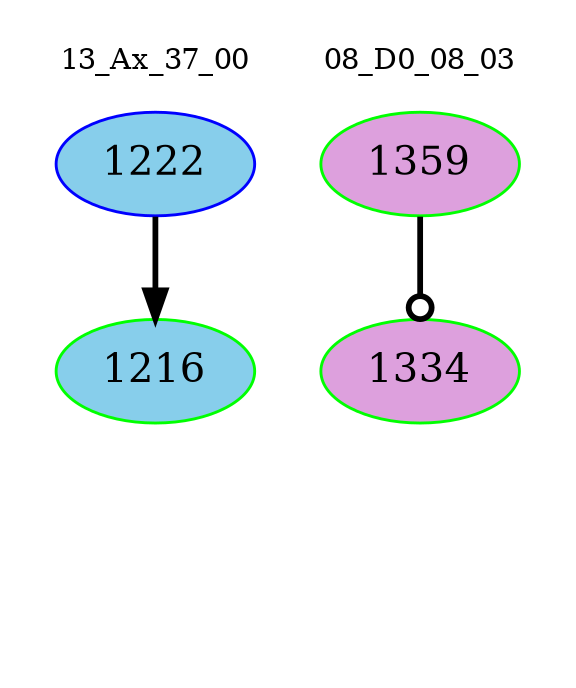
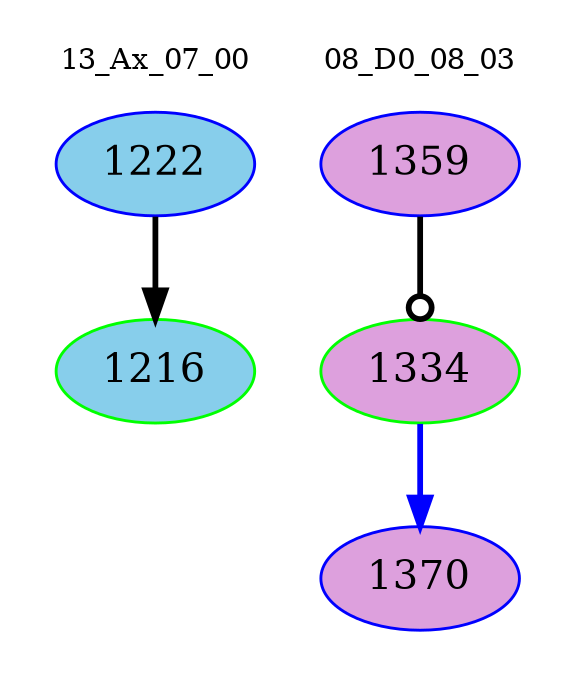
cluster "13_Ax_37_00": label "13_Ax_37_00" -> "13_Ax_07_00"
node "1359": color green -> blue
node "1370": added
